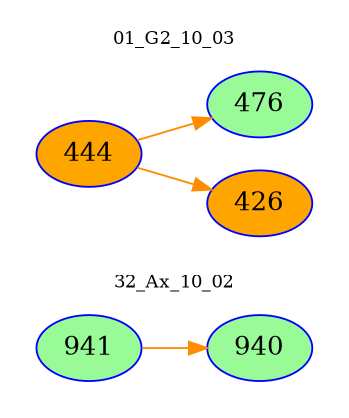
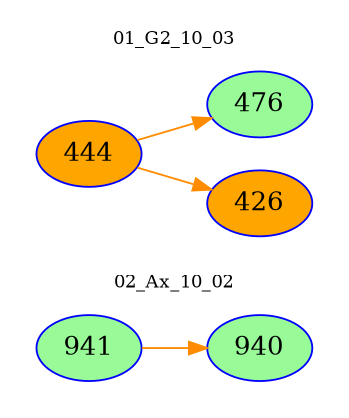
cluster "32_Ax_10_02": label "32_Ax_10_02" -> "02_Ax_10_02"
